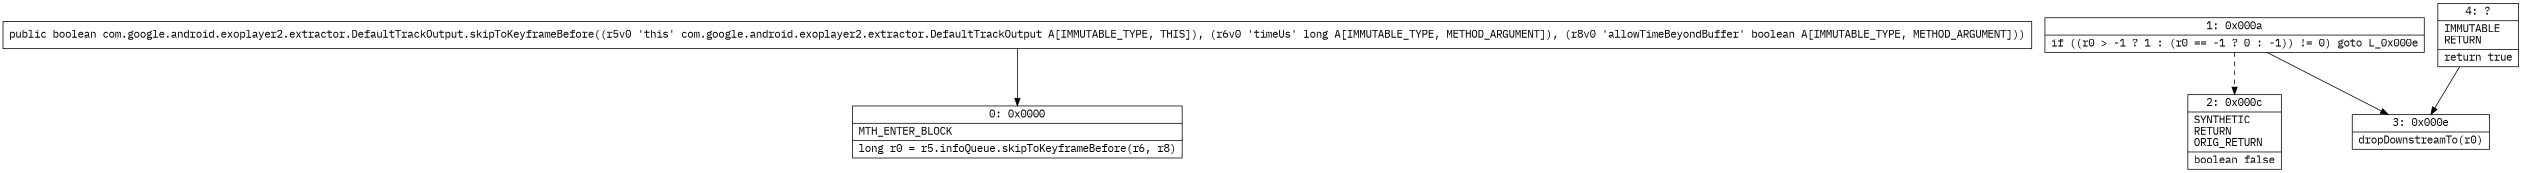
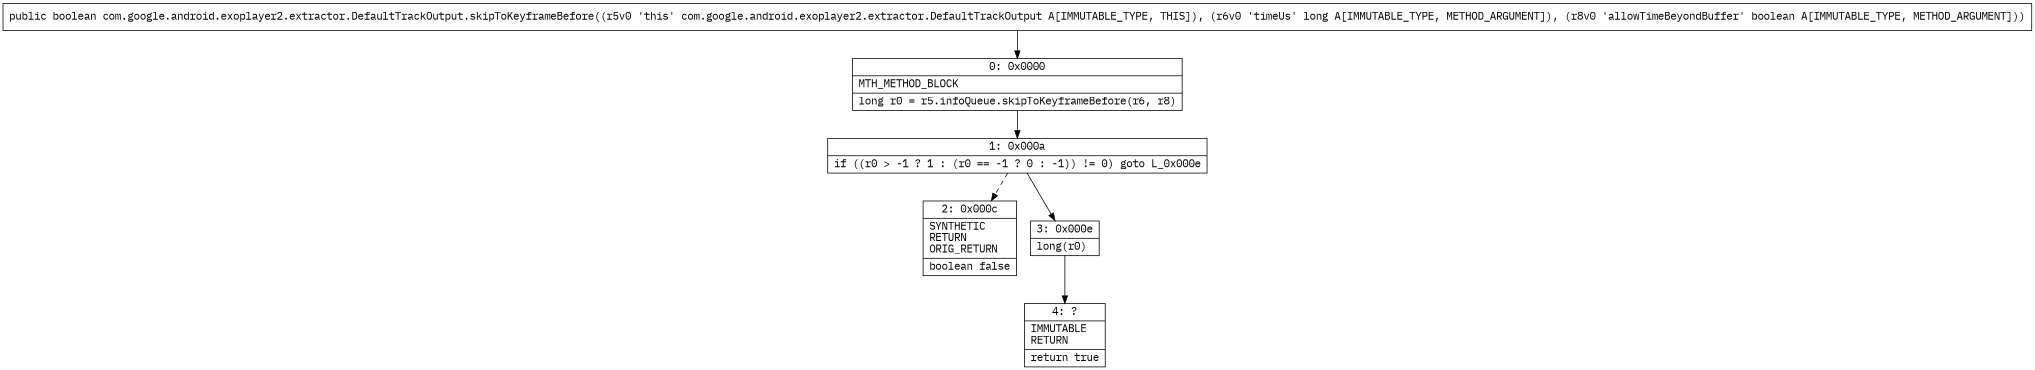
edge "4: ?" -> "3: 0x000e": reversed
edge "0: 0x0000" -> "1: 0x000a": added
node "0: 0x0000": text "MTH_ENTER_BLOCK" -> "MTH_METHOD_BLOCK"
node "3: 0x000e": text "dropDownstreamTo(r0)" -> "long(r0)"
